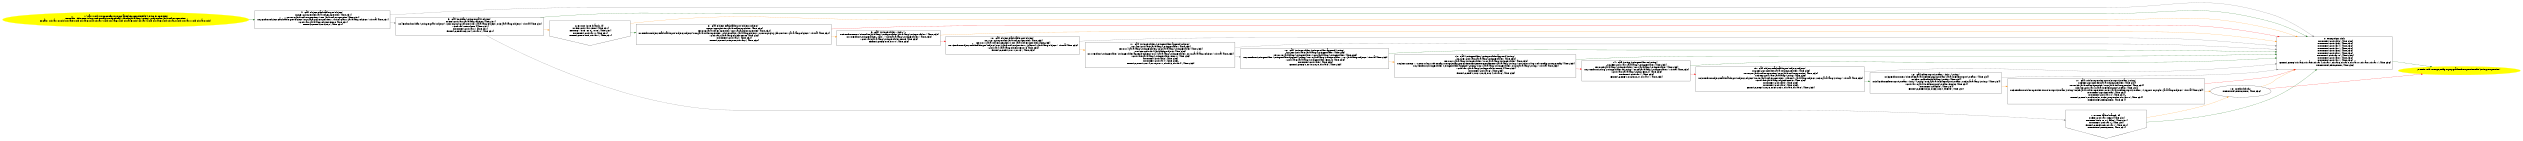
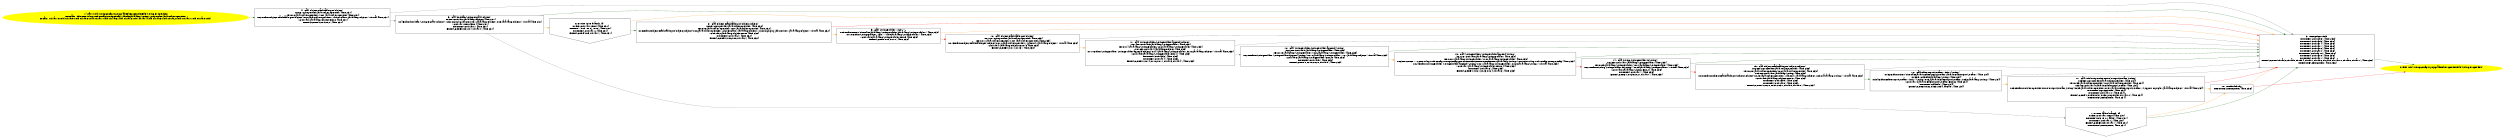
node "18:  method_body APPLY_ABSTRACTION; [line 236]": shape ellipse -> box
